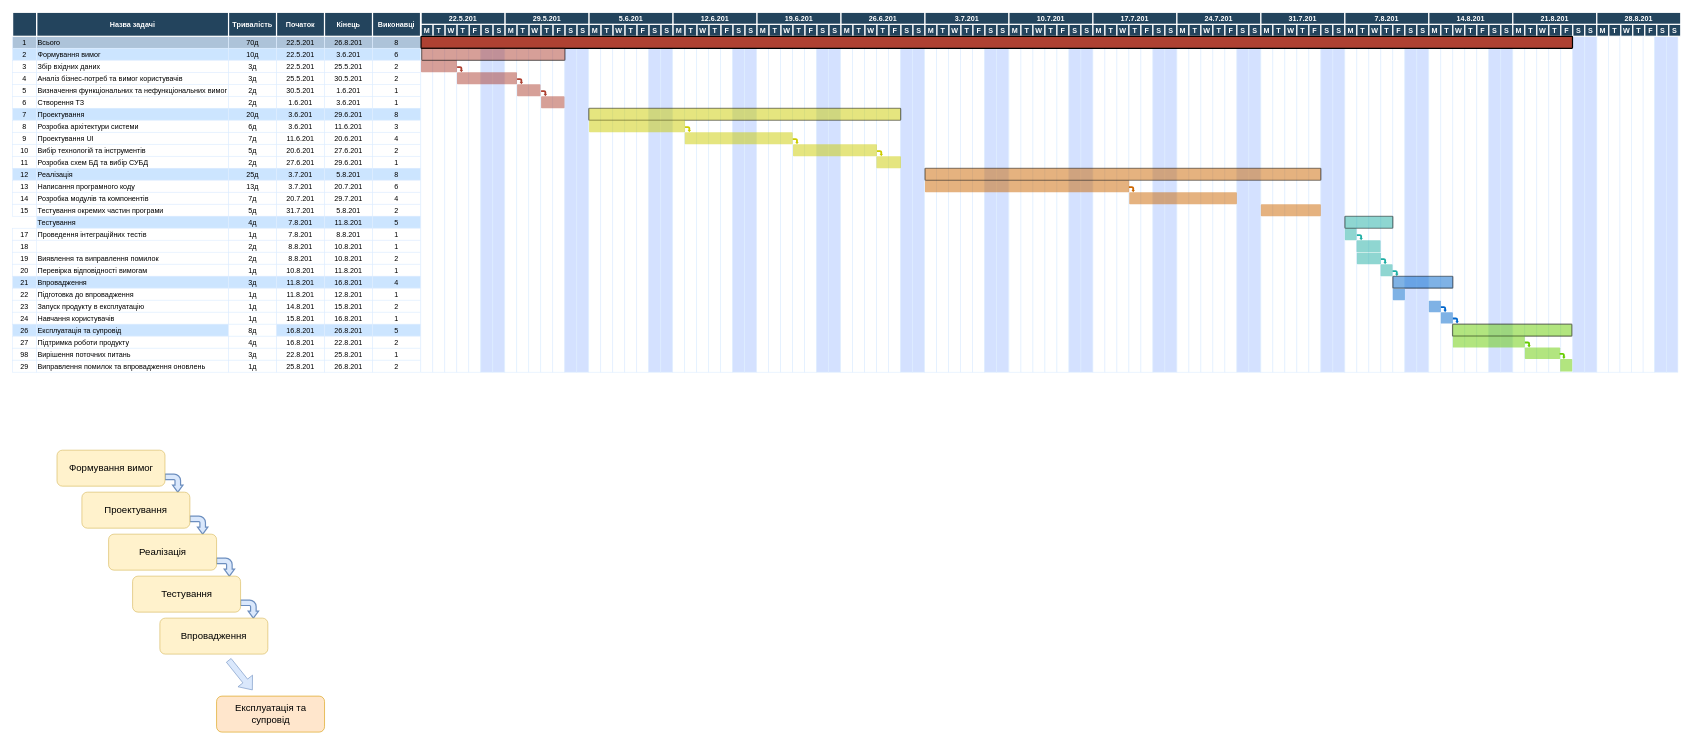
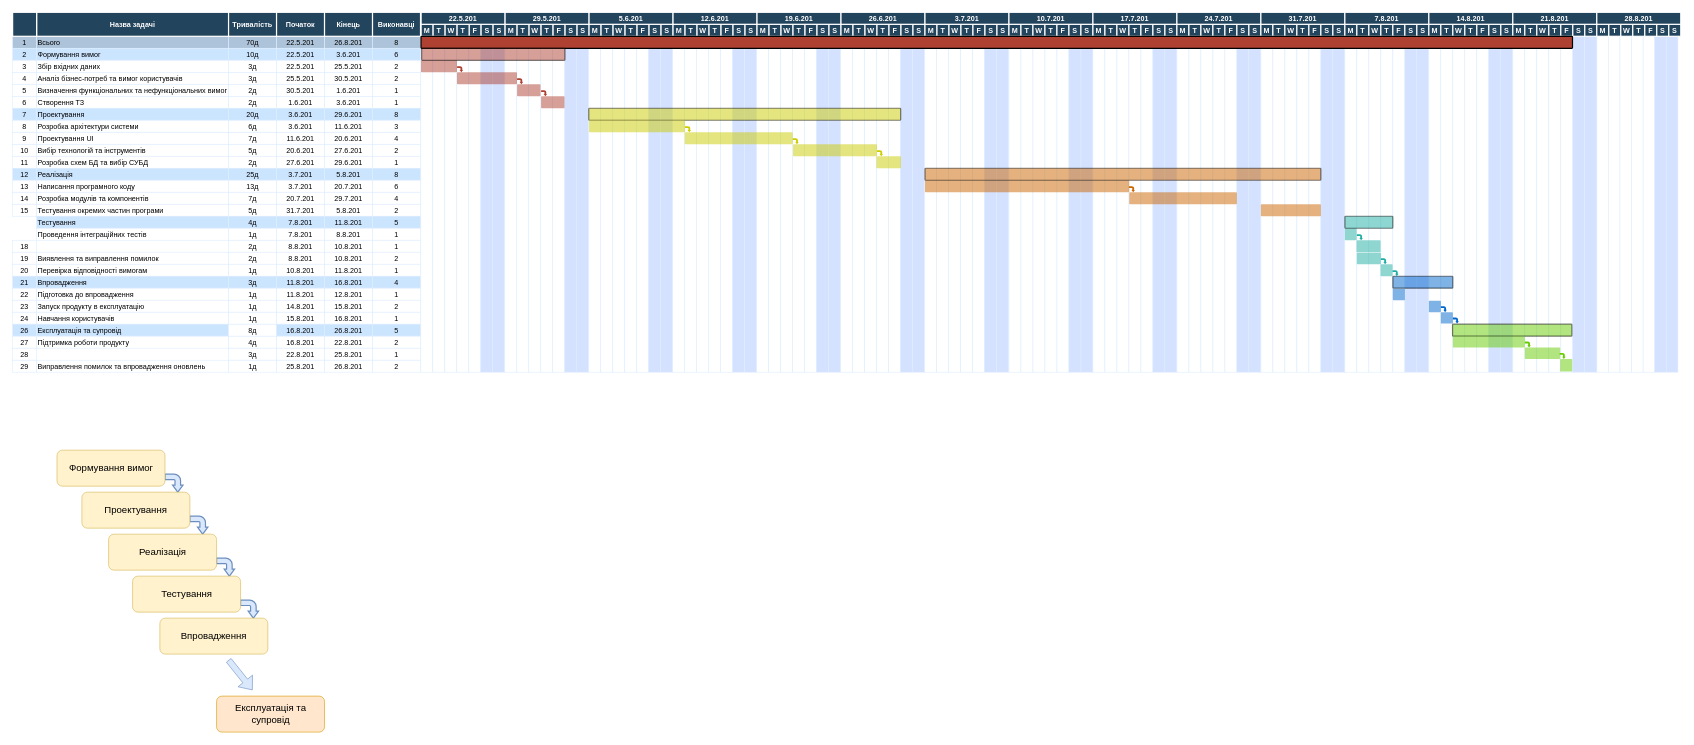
node "17": removed
node "Вирішення поточних питань": removed
node "98": label "98" -> "28"
